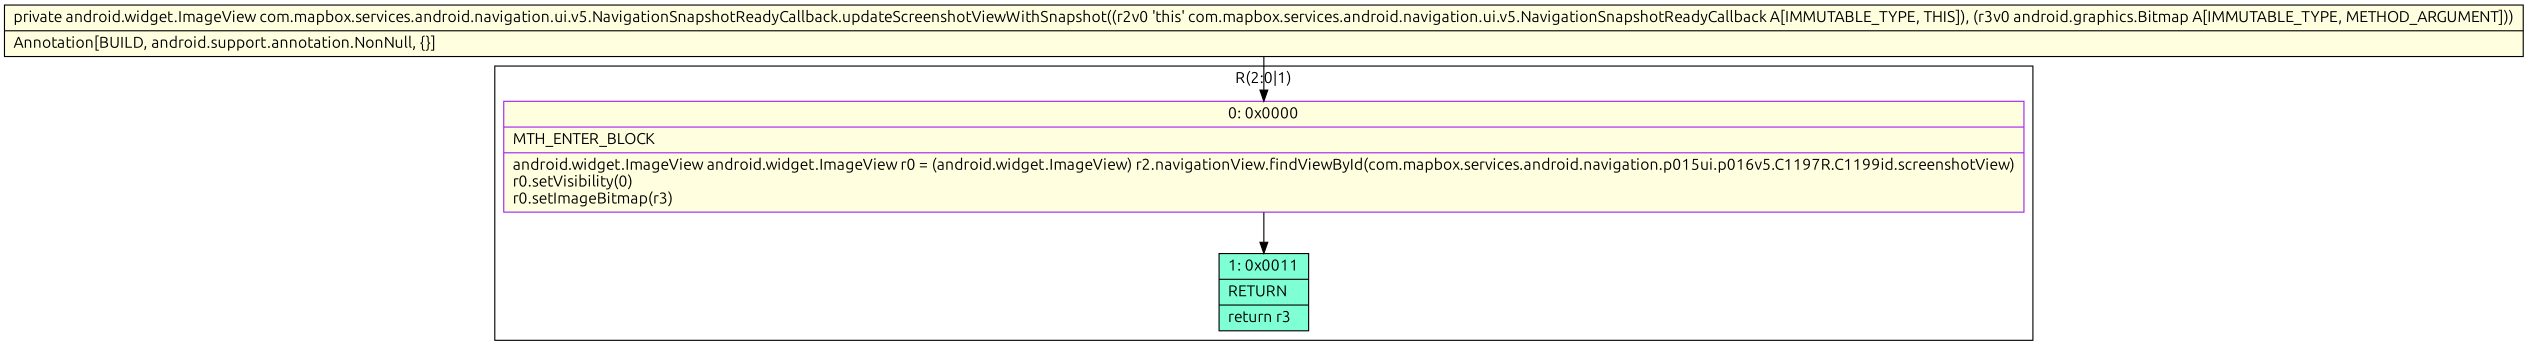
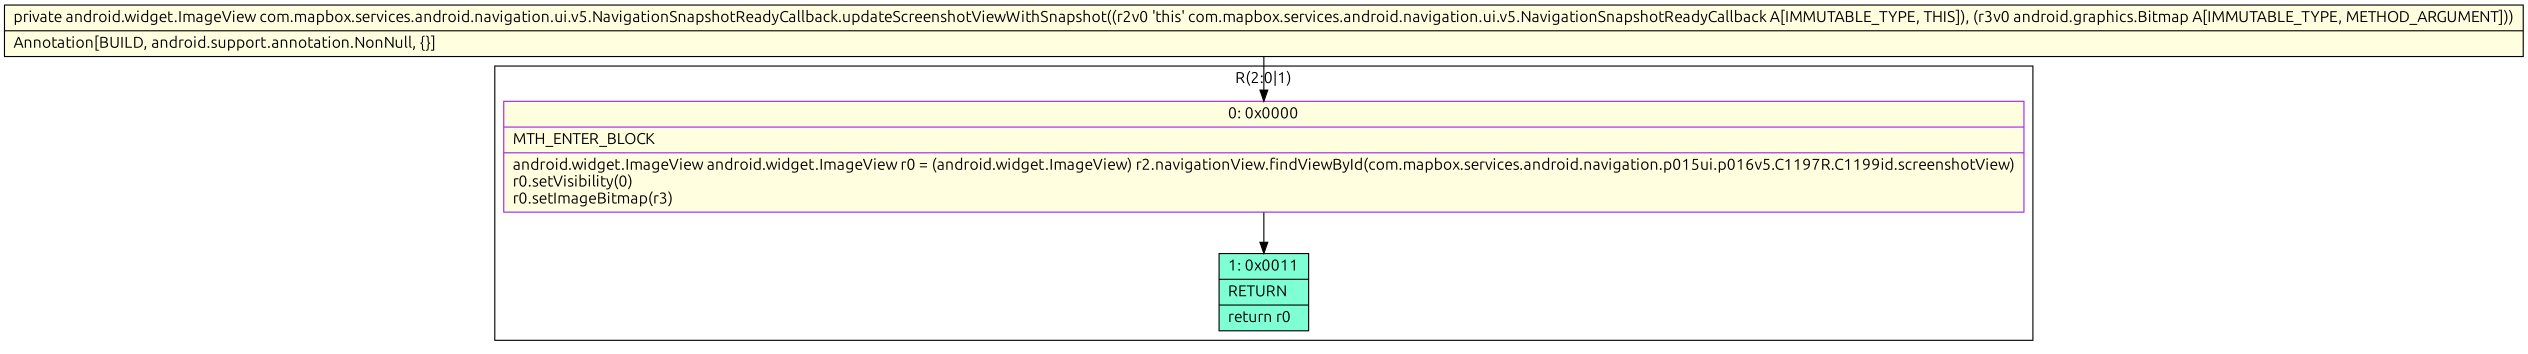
node "1: 0x0011": text "return r3" -> "return r0"
